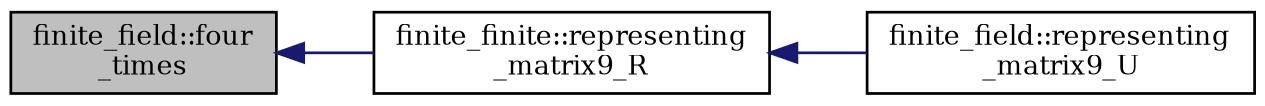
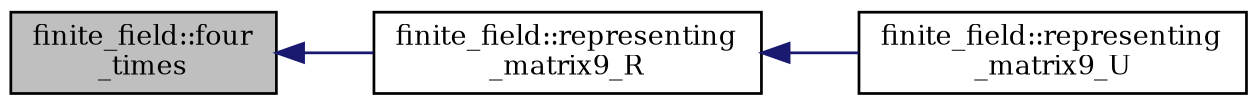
node "finite_finite::representing _matrix9_R": label "finite_finite::representing _matrix9_R" -> "finite_field::representing _matrix9_R"
